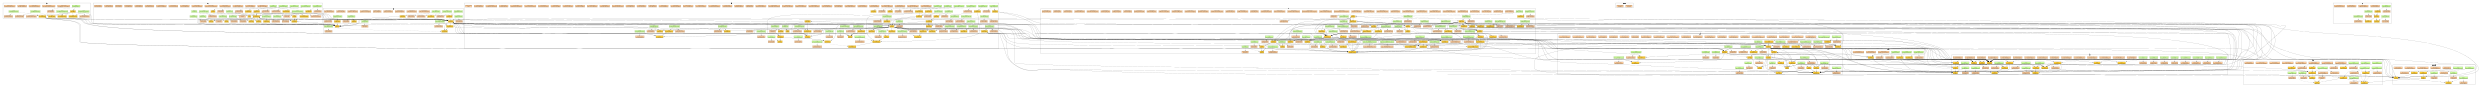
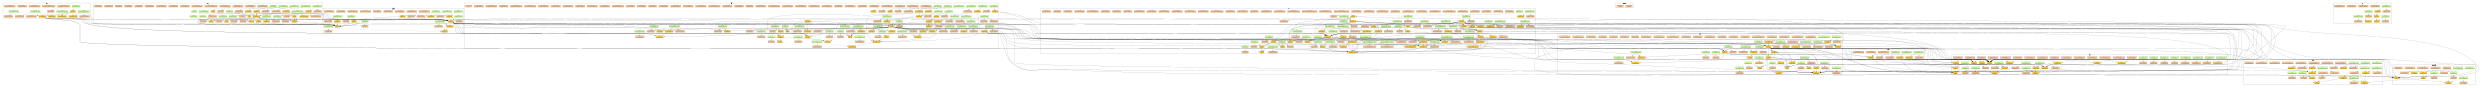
cluster "cpt": label "cpt" -> "chaine"
node "AchSsCommission": added
